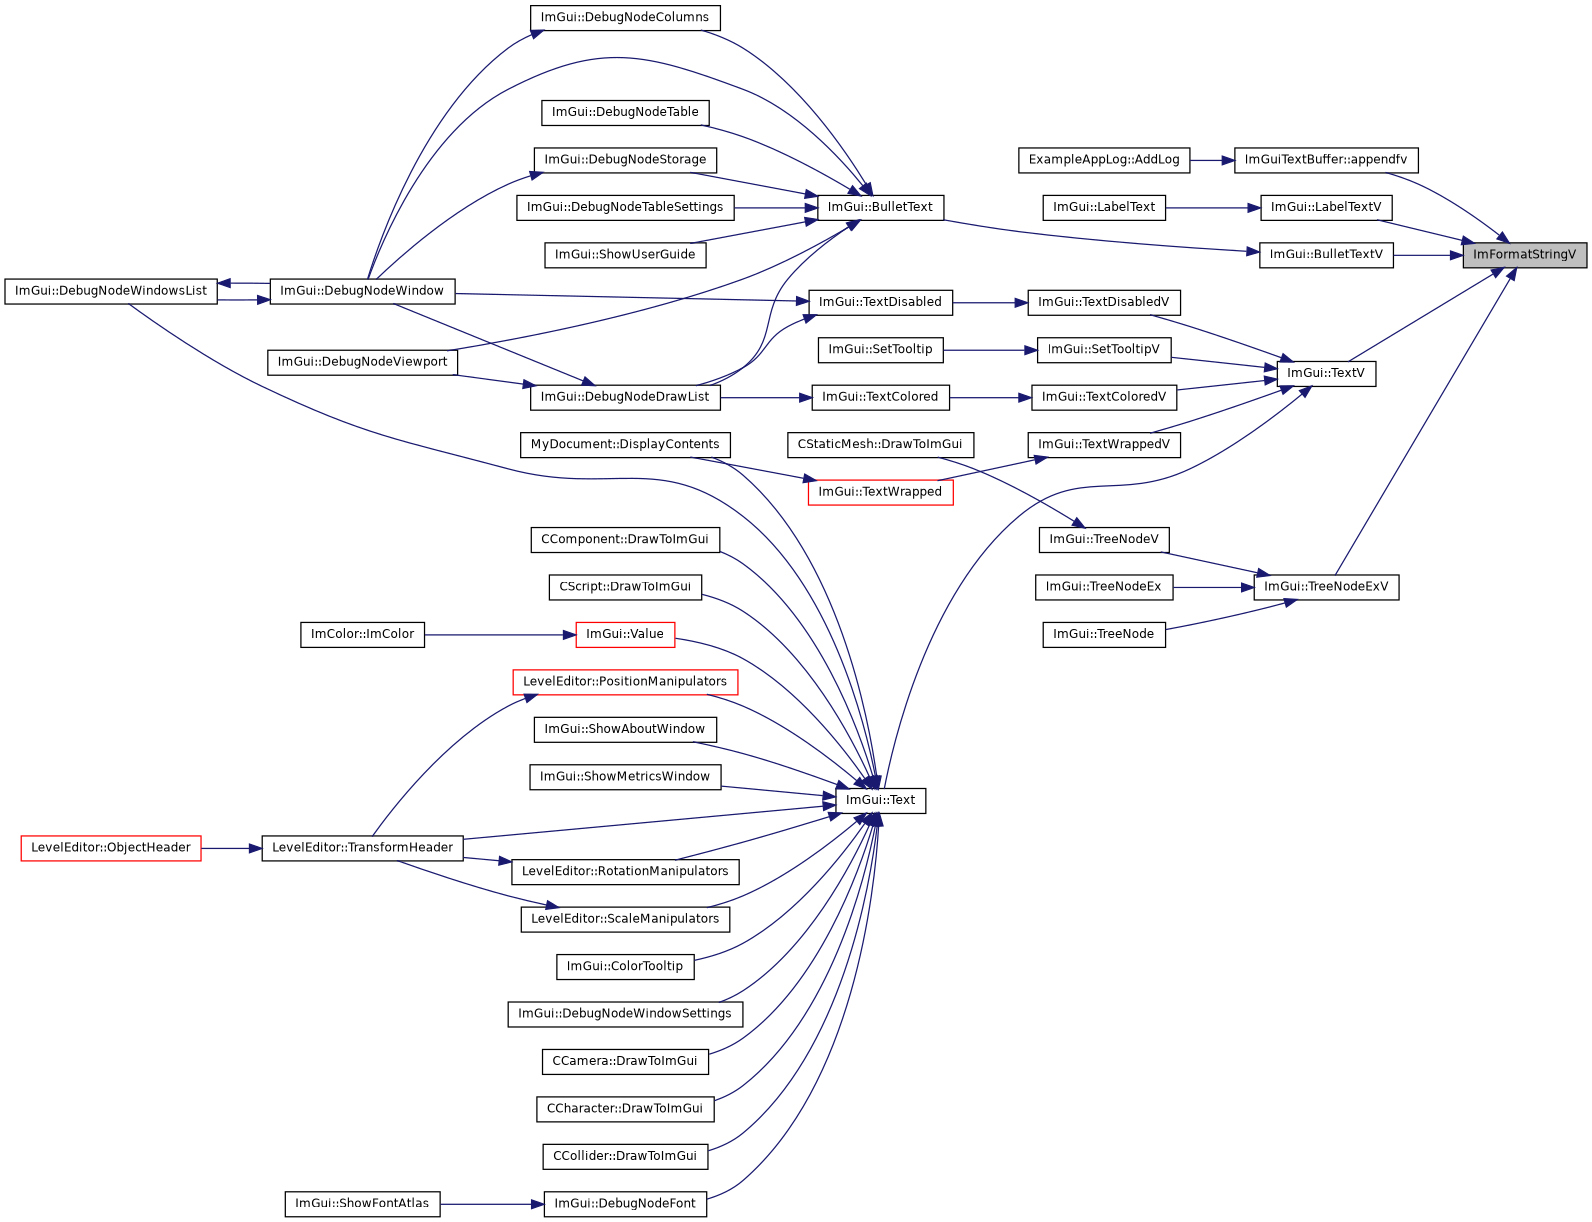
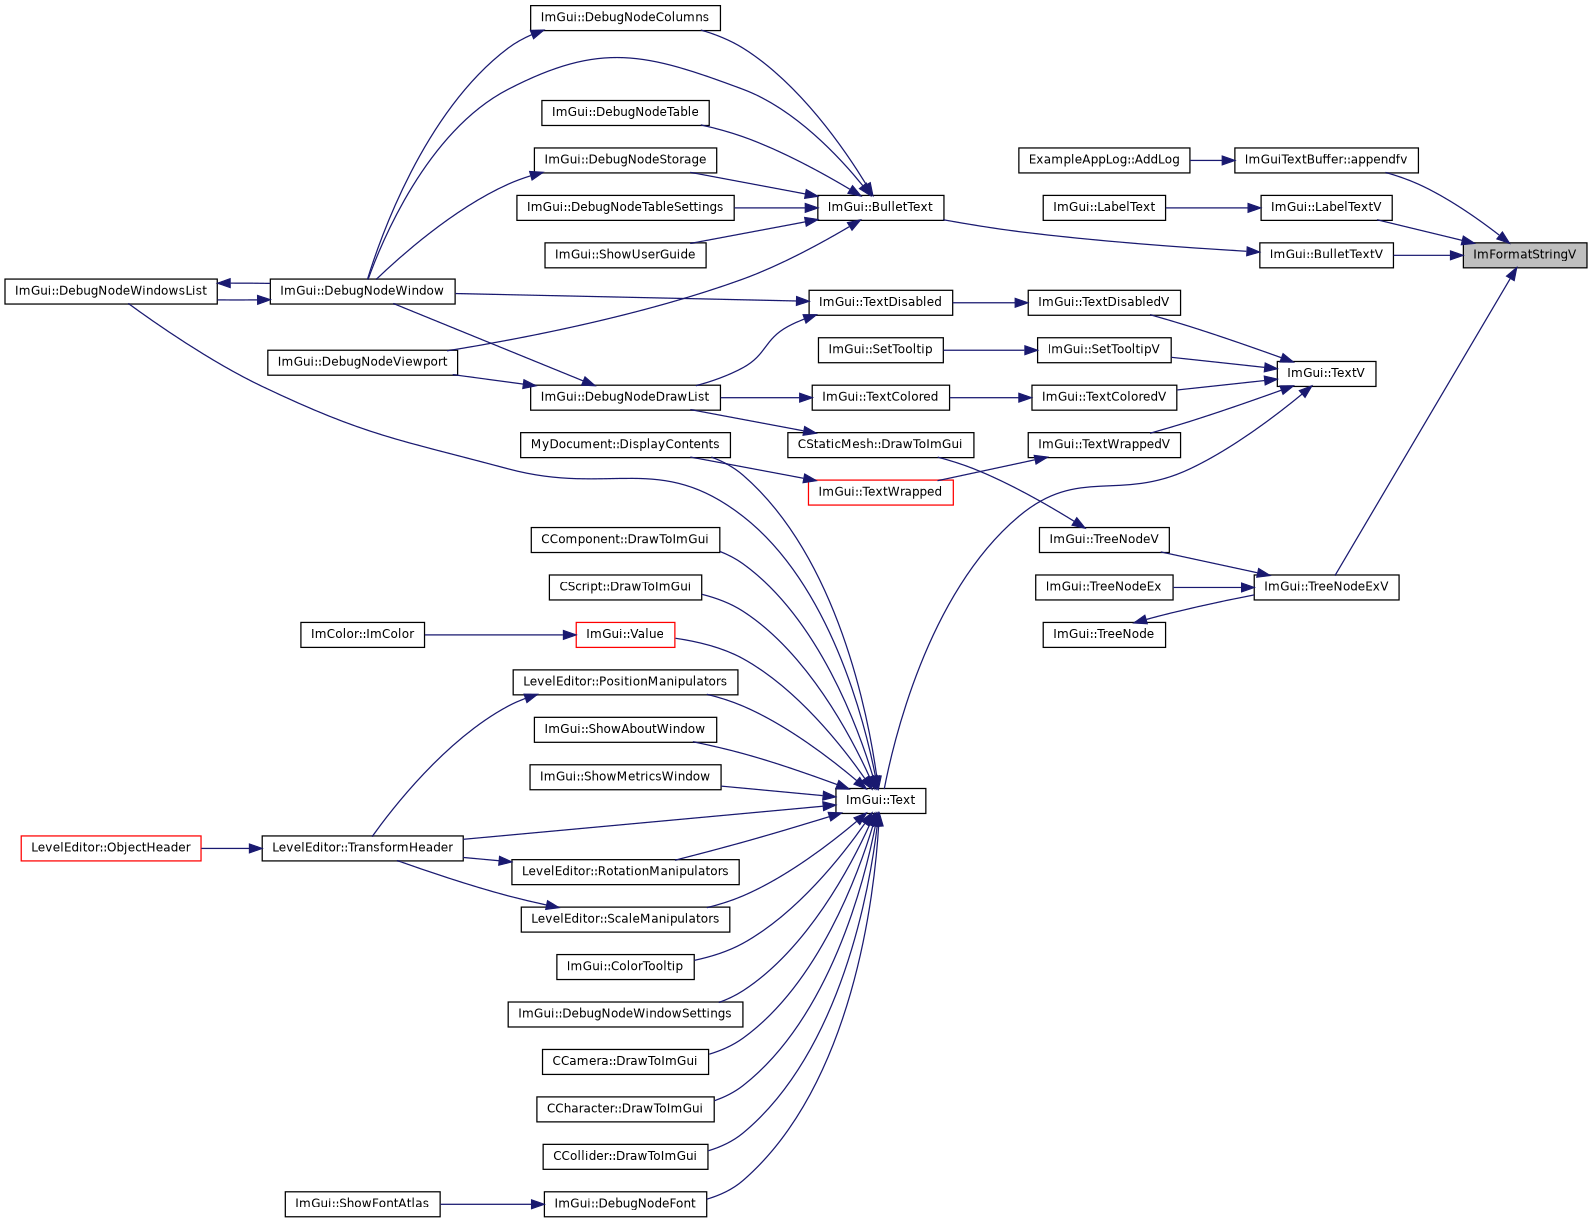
edge "ImGui::DebugNodeDrawList" -> "ImGui::BulletText": now "ImGui::DebugNodeDrawList" -> "CStaticMesh::DrawToImGui"
edge "ImGui::TextV" -> "ImFormatStringV": removed
edge "ImGui::TreeNode" -> "ImGui::TreeNodeExV": reversed
node "LevelEditor::PositionManipulators": color red -> black
